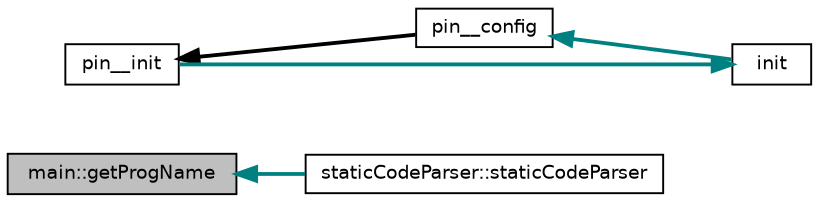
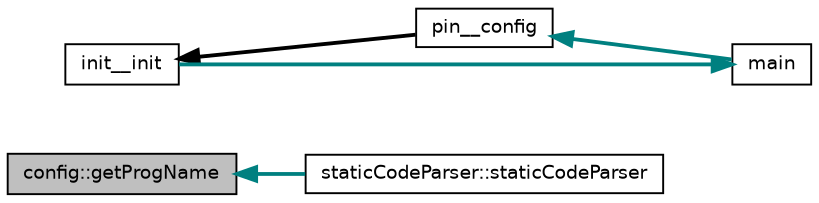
node "pin__init": label "pin__init" -> "init__init"
node "init": label "init" -> "main"
node "main::getProgName": label "main::getProgName" -> "config::getProgName"
